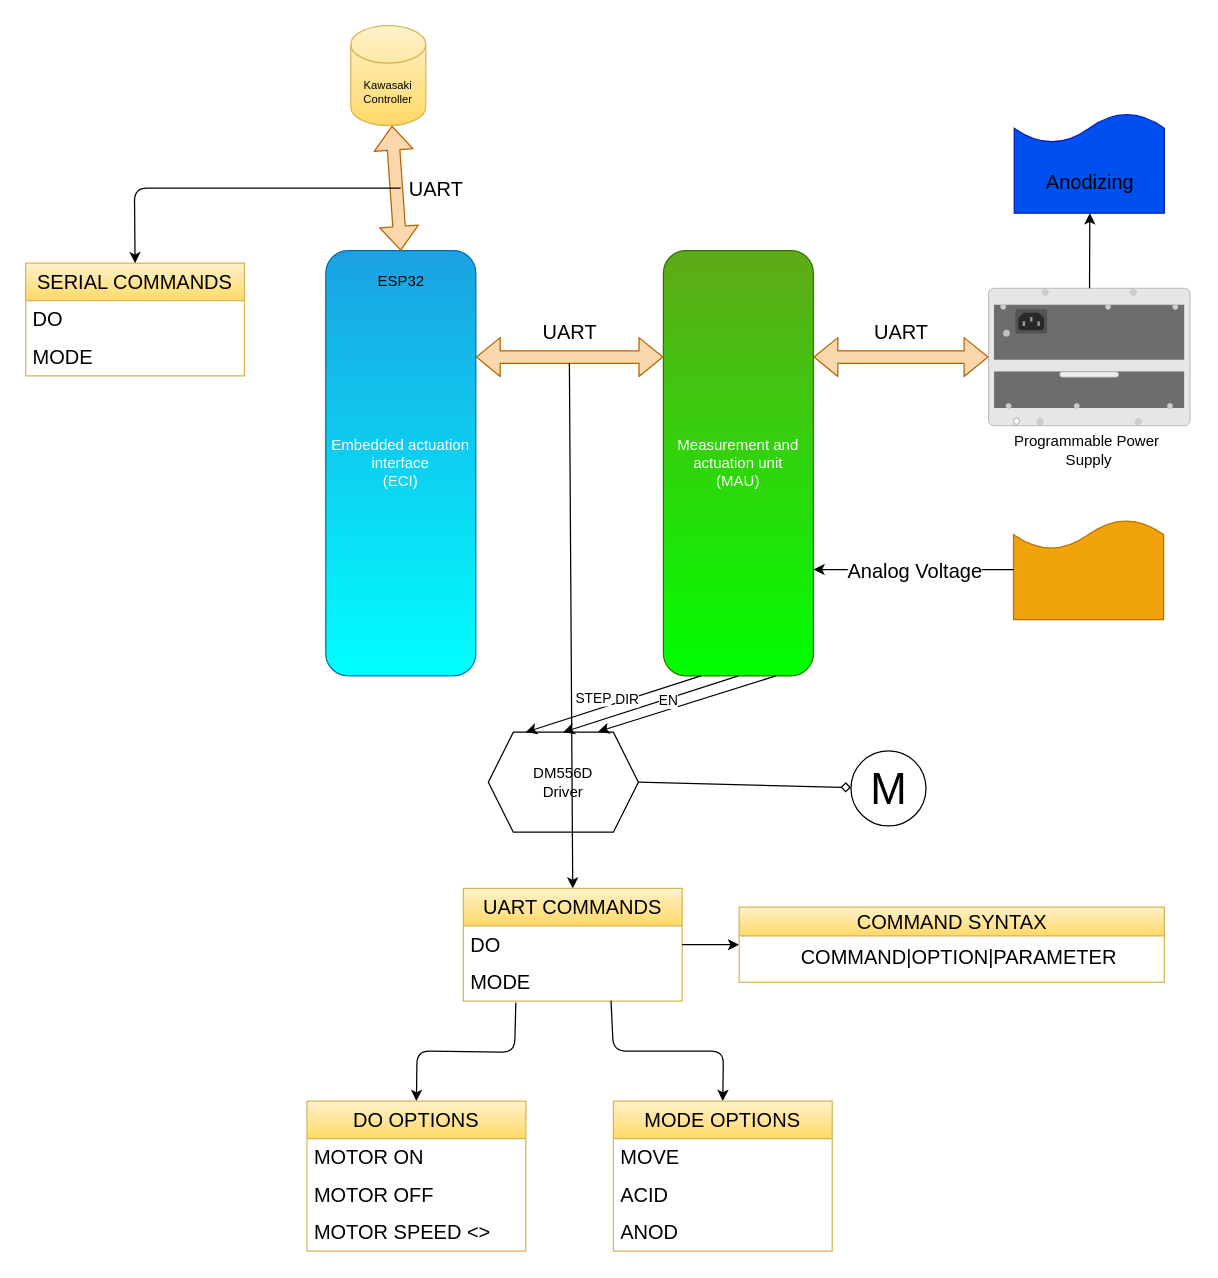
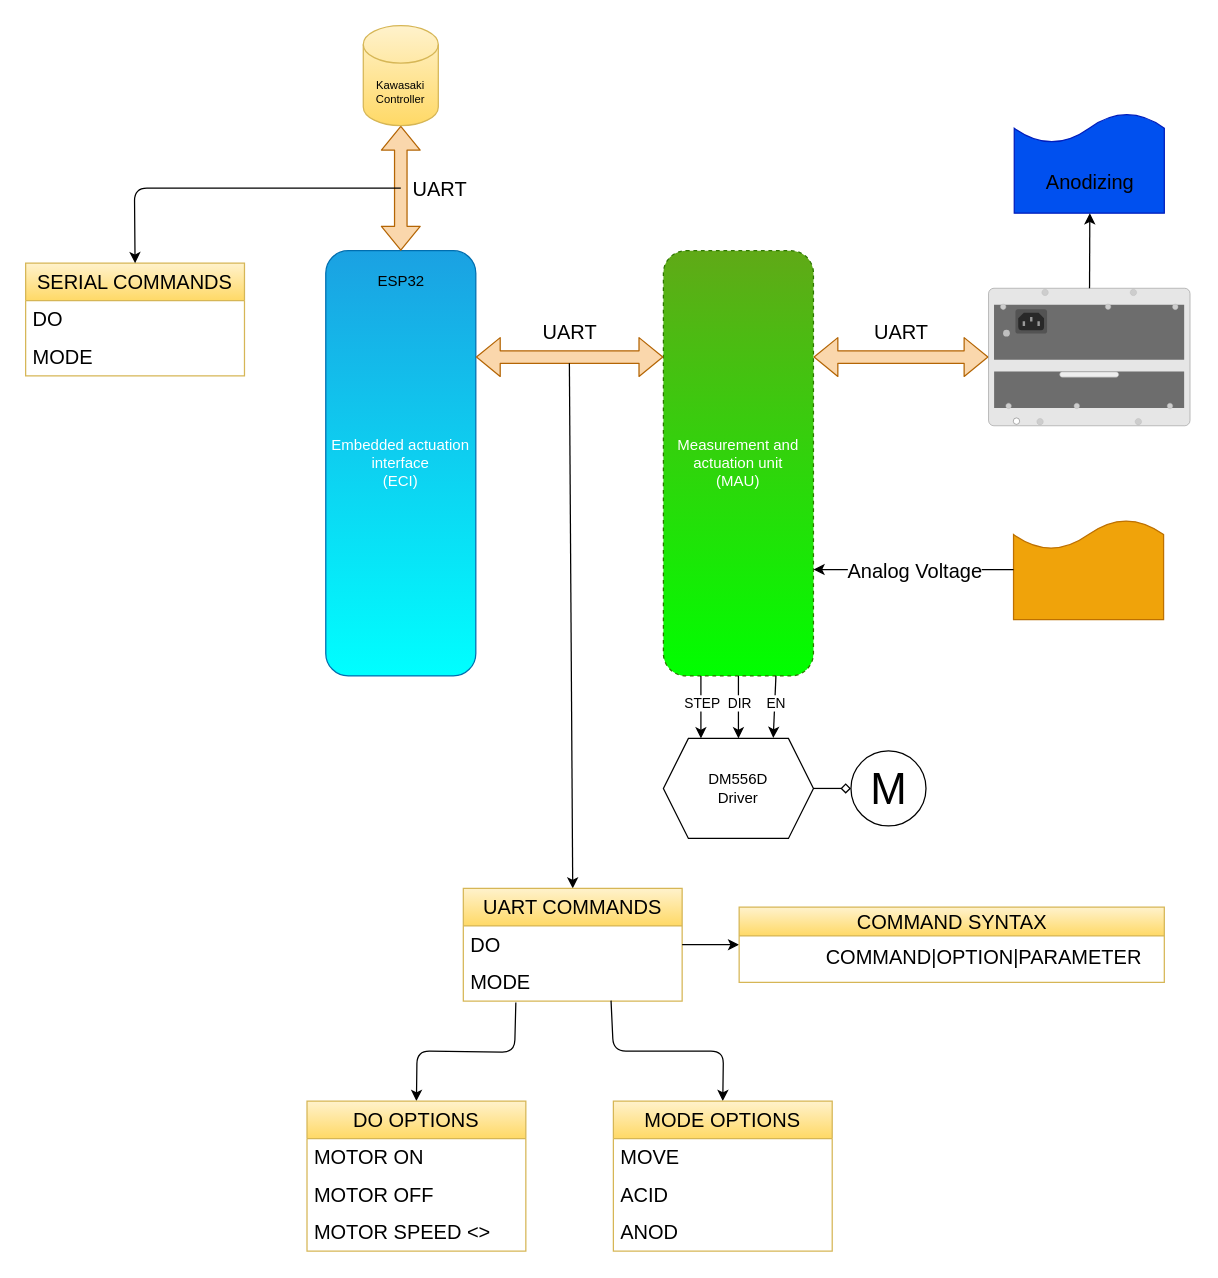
node "Kawasaki Controller": moved (388, 76) -> (401, 76)
node "Programmable Power Supply": removed
node "Measurement and actuation unit (MAU)": style solid -> dashed
node "DM556D Driver": moved (563, 782) -> (738, 788)
node "COMMAND|OPTION|PARAMETER": moved (958, 957) -> (983, 957)
